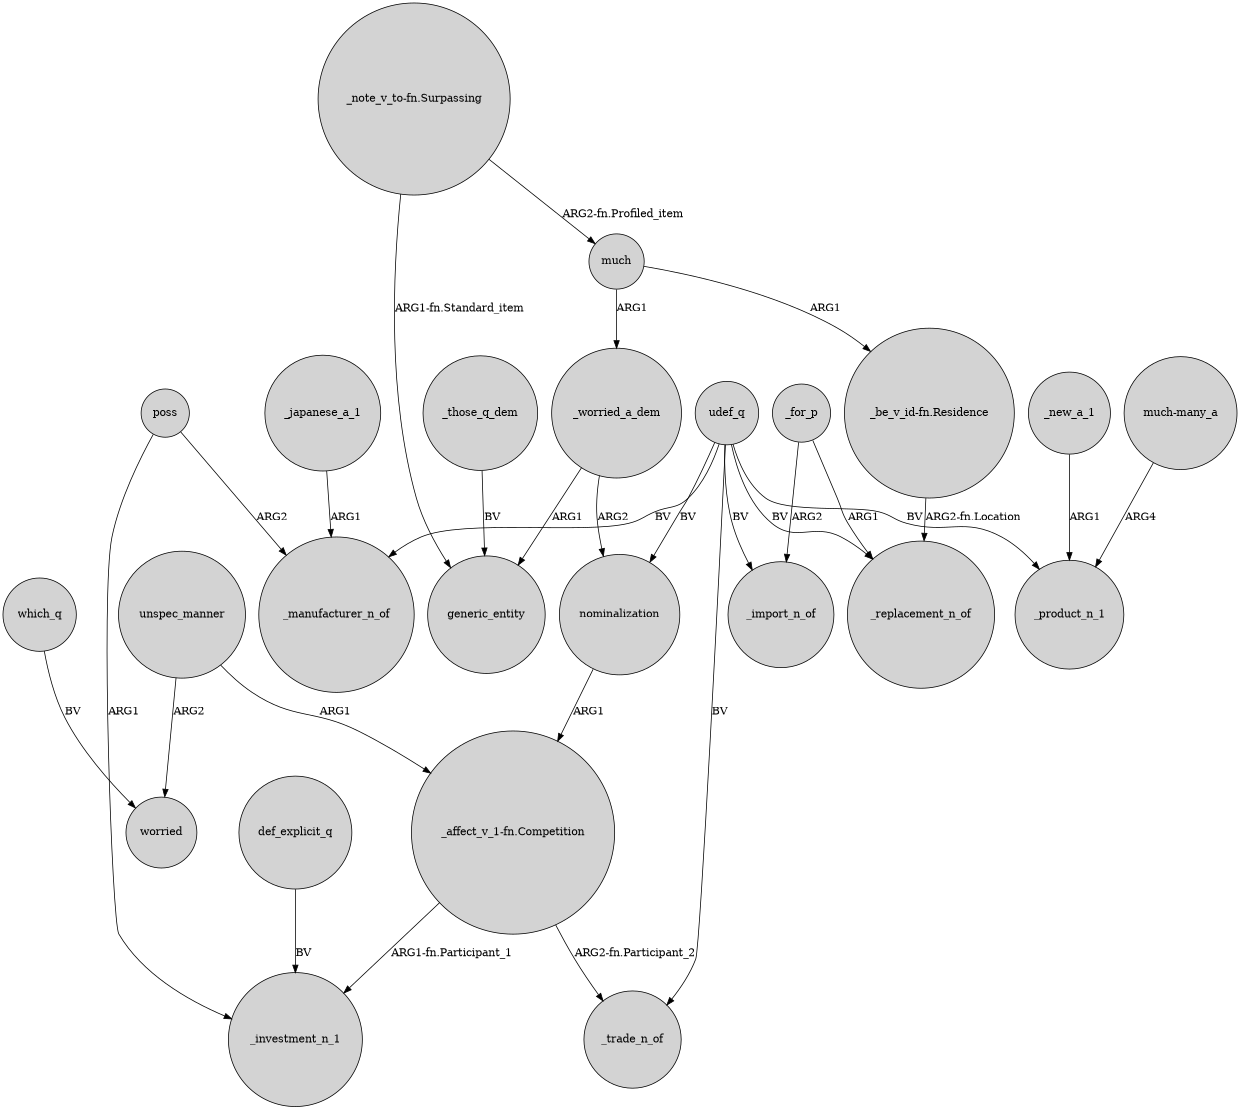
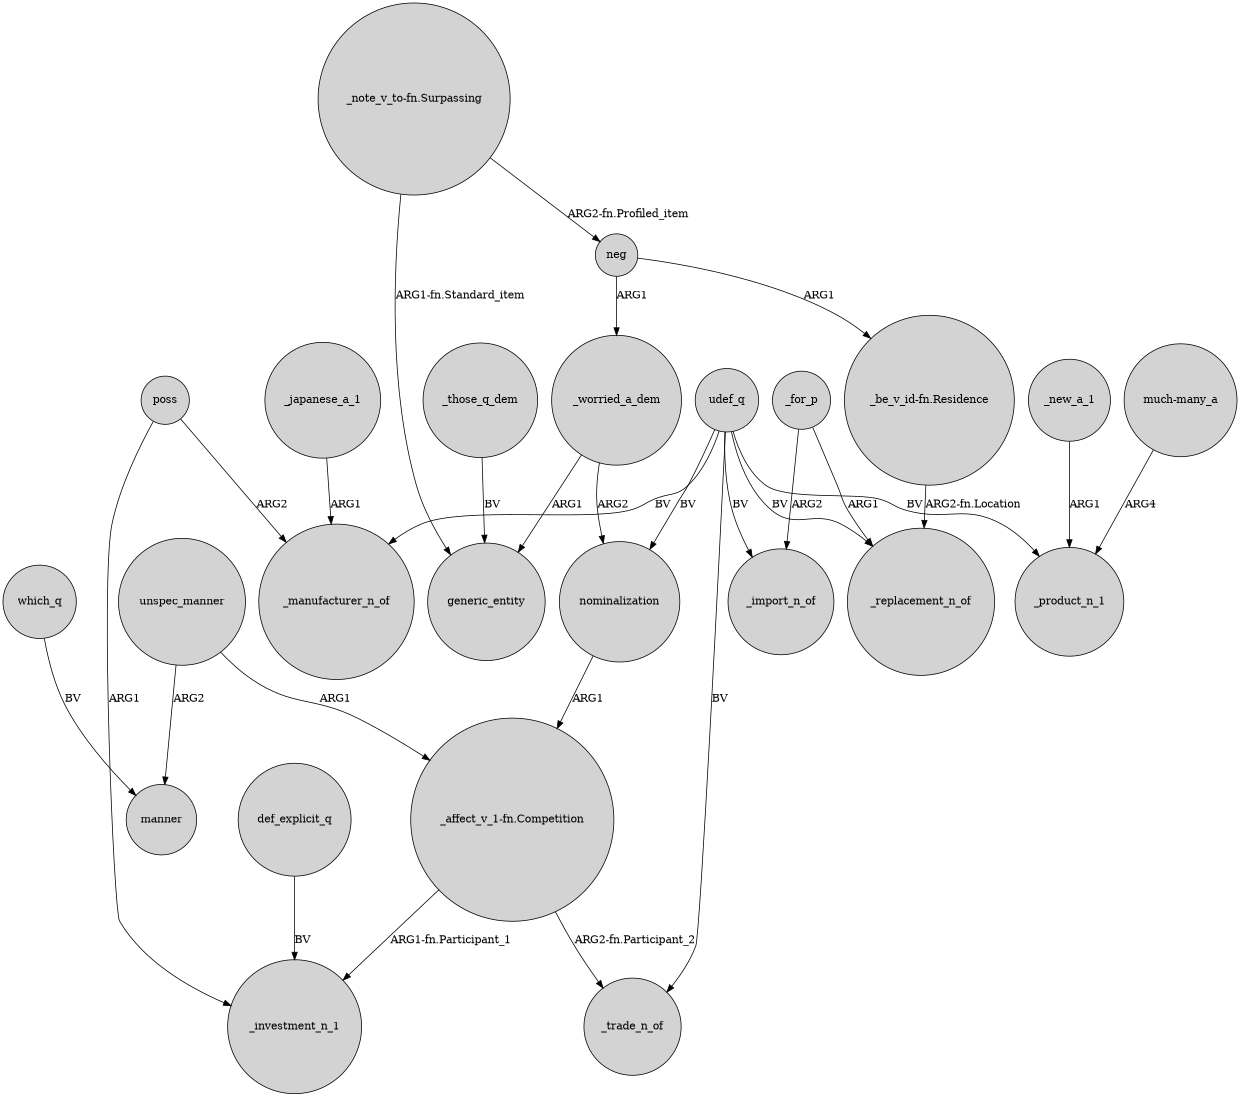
node "much": label "much" -> "neg"
node "worried": label "worried" -> "manner"
